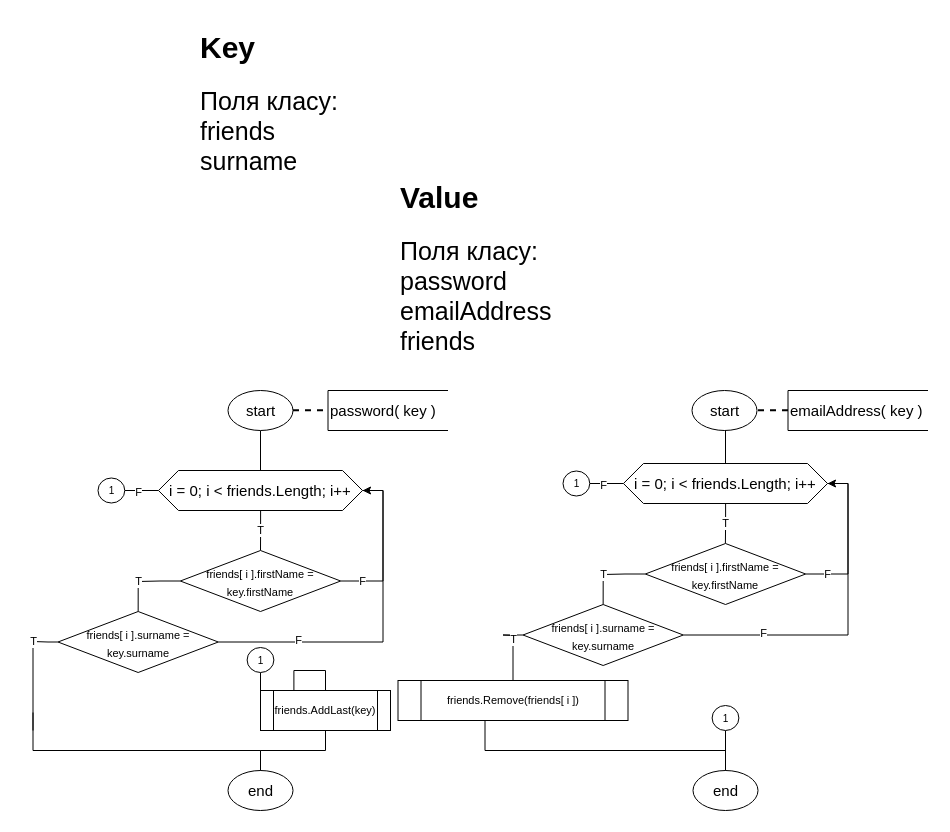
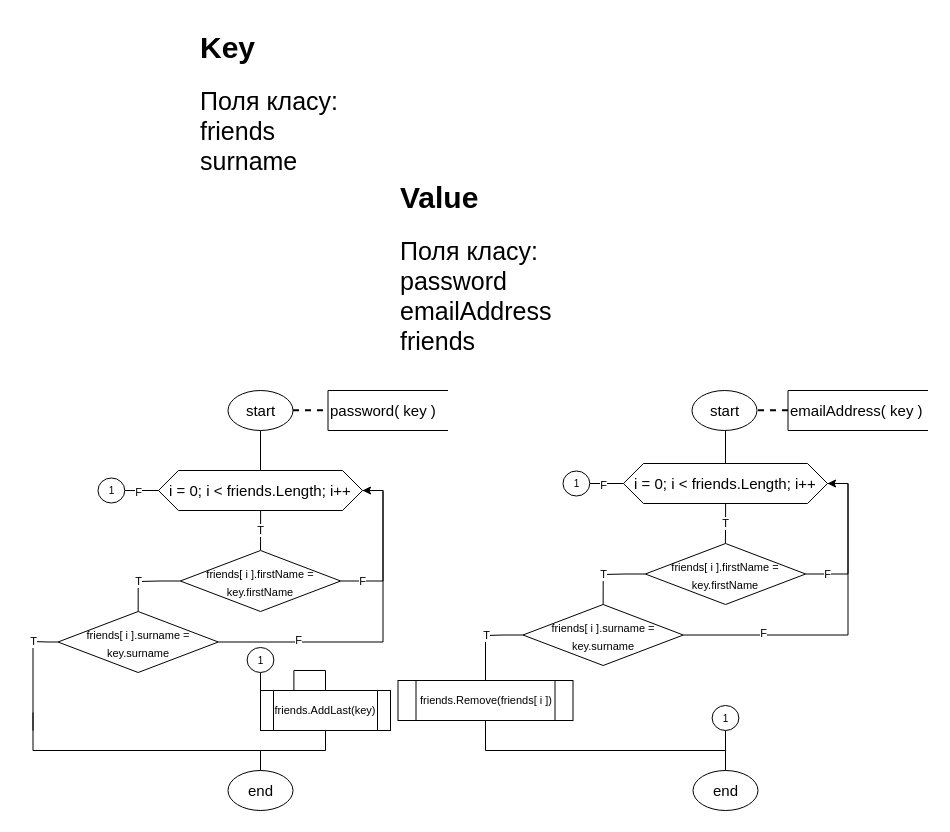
node "friends.Remove(friends[ i ])": size 230x40 -> 175x40
